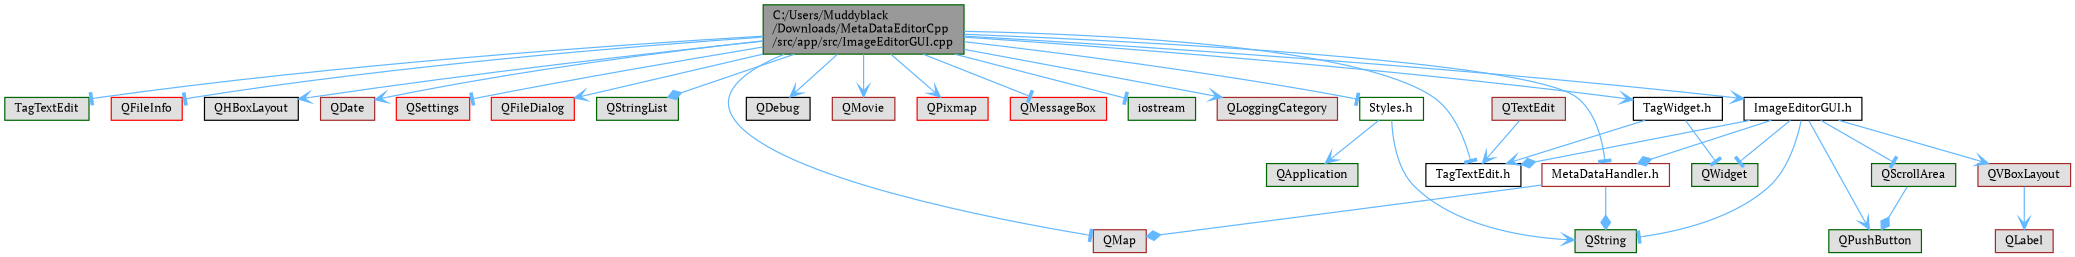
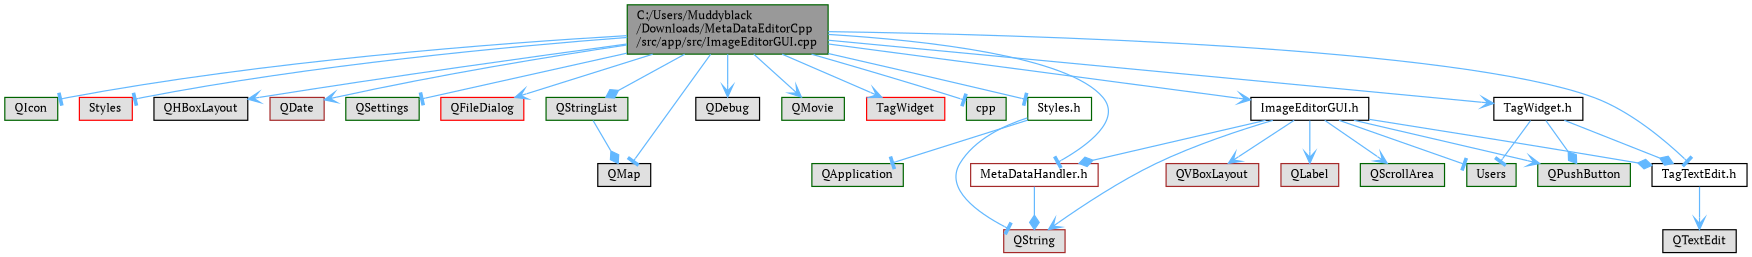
node "TagTextEdit": label "TagTextEdit" -> "QIcon"
node "QFileInfo": label "QFileInfo" -> "Styles"
node "QSettings": color red -> darkgreen
node "QMovie": color brown -> darkgreen
node "QPixmap": label "QPixmap" -> "TagWidget"
node "QMessageBox": removed
node "iostream": label "iostream" -> "cpp"
node "QLoggingCategory": removed
node "QTextEdit": color brown -> black
edge "QTextEdit" -> "TagTextEdit.h": reversed
edge "Styles.h" -> "QApplication": arrowhead vee -> tee
edge "TagWidget.h" -> "TagTextEdit.h": arrowhead vee -> diamond
edge "ImageEditorGUI.h" -> "QScrollArea": arrowhead tee -> vee
node "QWidget": label "QWidget" -> "Users"
edge "QScrollArea" -> "QPushButton": now "TagWidget.h" -> "QPushButton"
edge "QVBoxLayout" -> "QLabel": now "ImageEditorGUI.h" -> "QLabel"
edge "ImageEditorGUI.h" -> "QString": arrowhead tee -> vee
edge "MetaDataHandler.h" -> "QMap": now "QStringList" -> "QMap"
edge "Styles.h" -> "QString": arrowhead vee -> tee
node "QMap": color brown -> black
node "QString": color darkgreen -> brown
